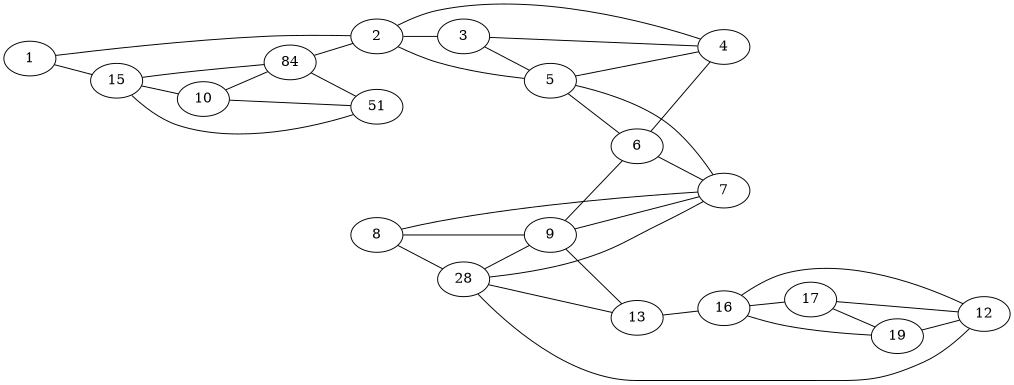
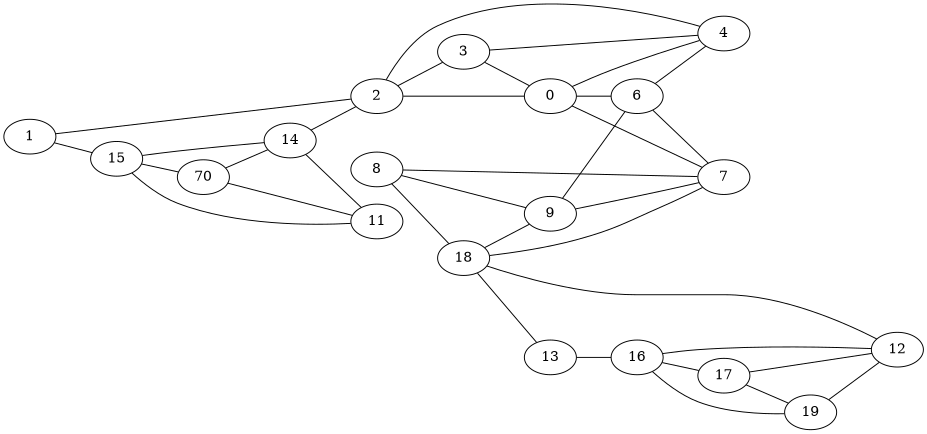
node "84": label "84" -> "14"
node "5": label "5" -> "0"
node "10": label "10" -> "70"
node "51": label "51" -> "11"
edge "9" -- "13": removed
node "28": label "28" -> "18"
